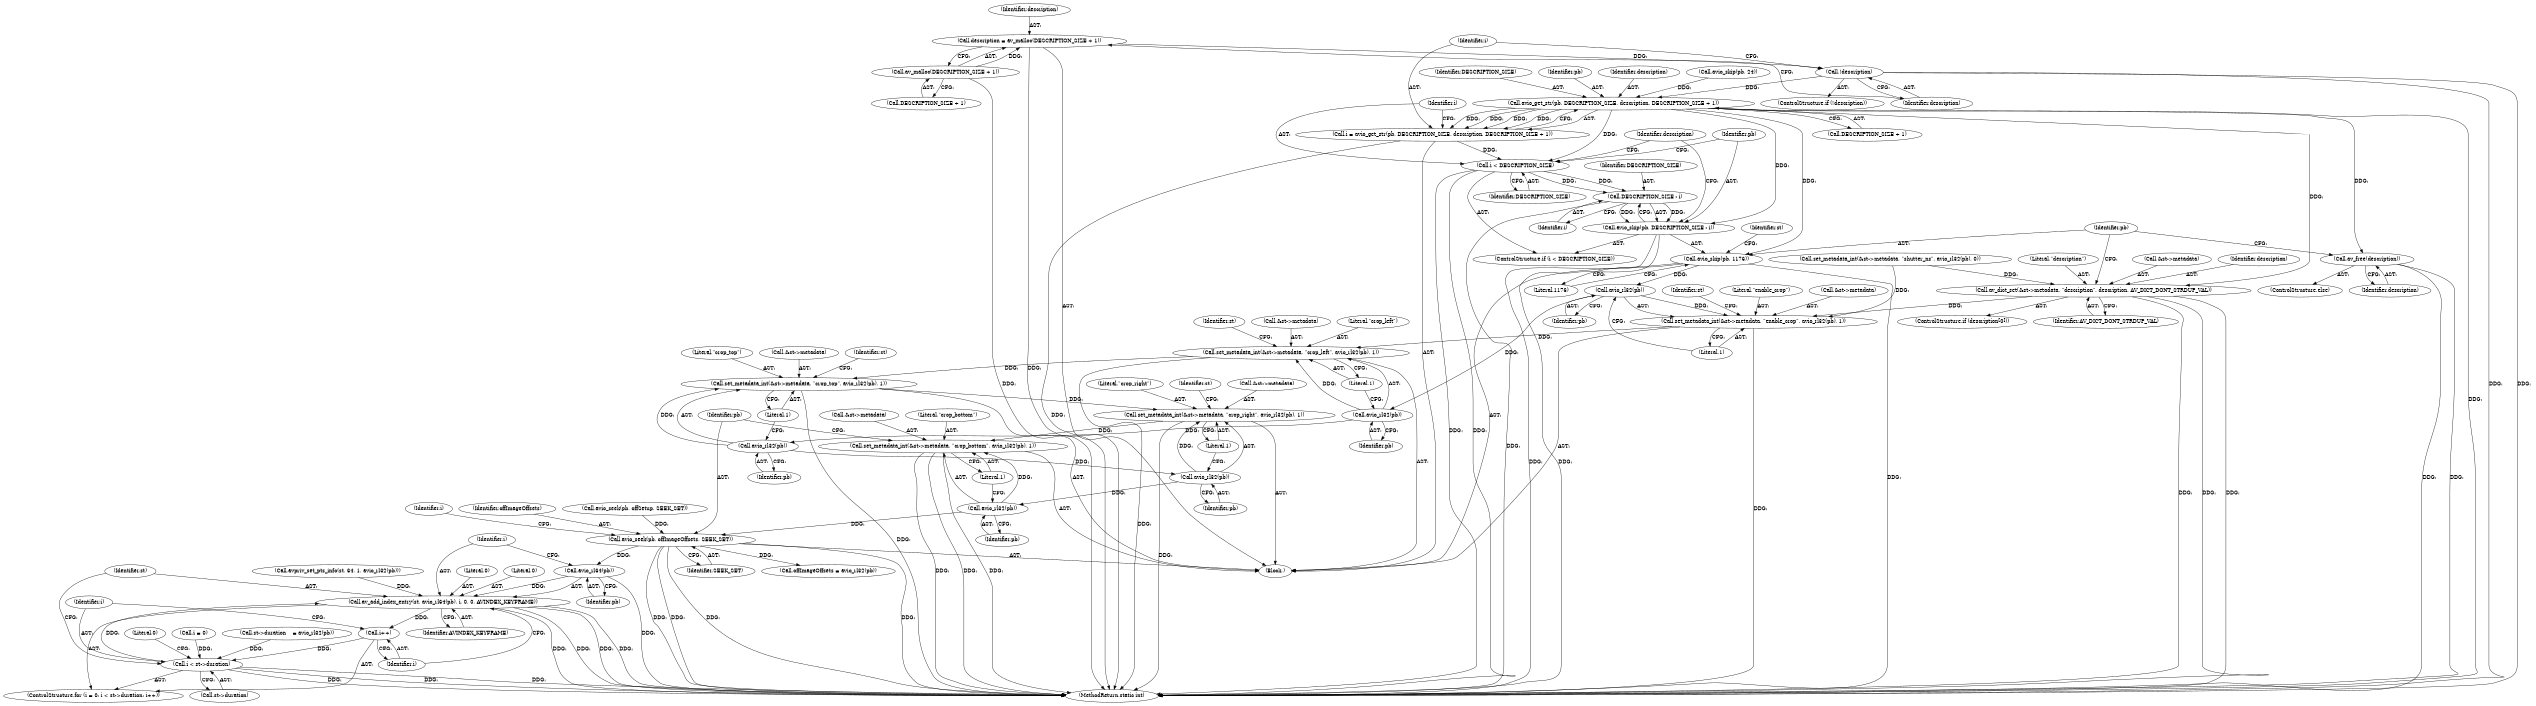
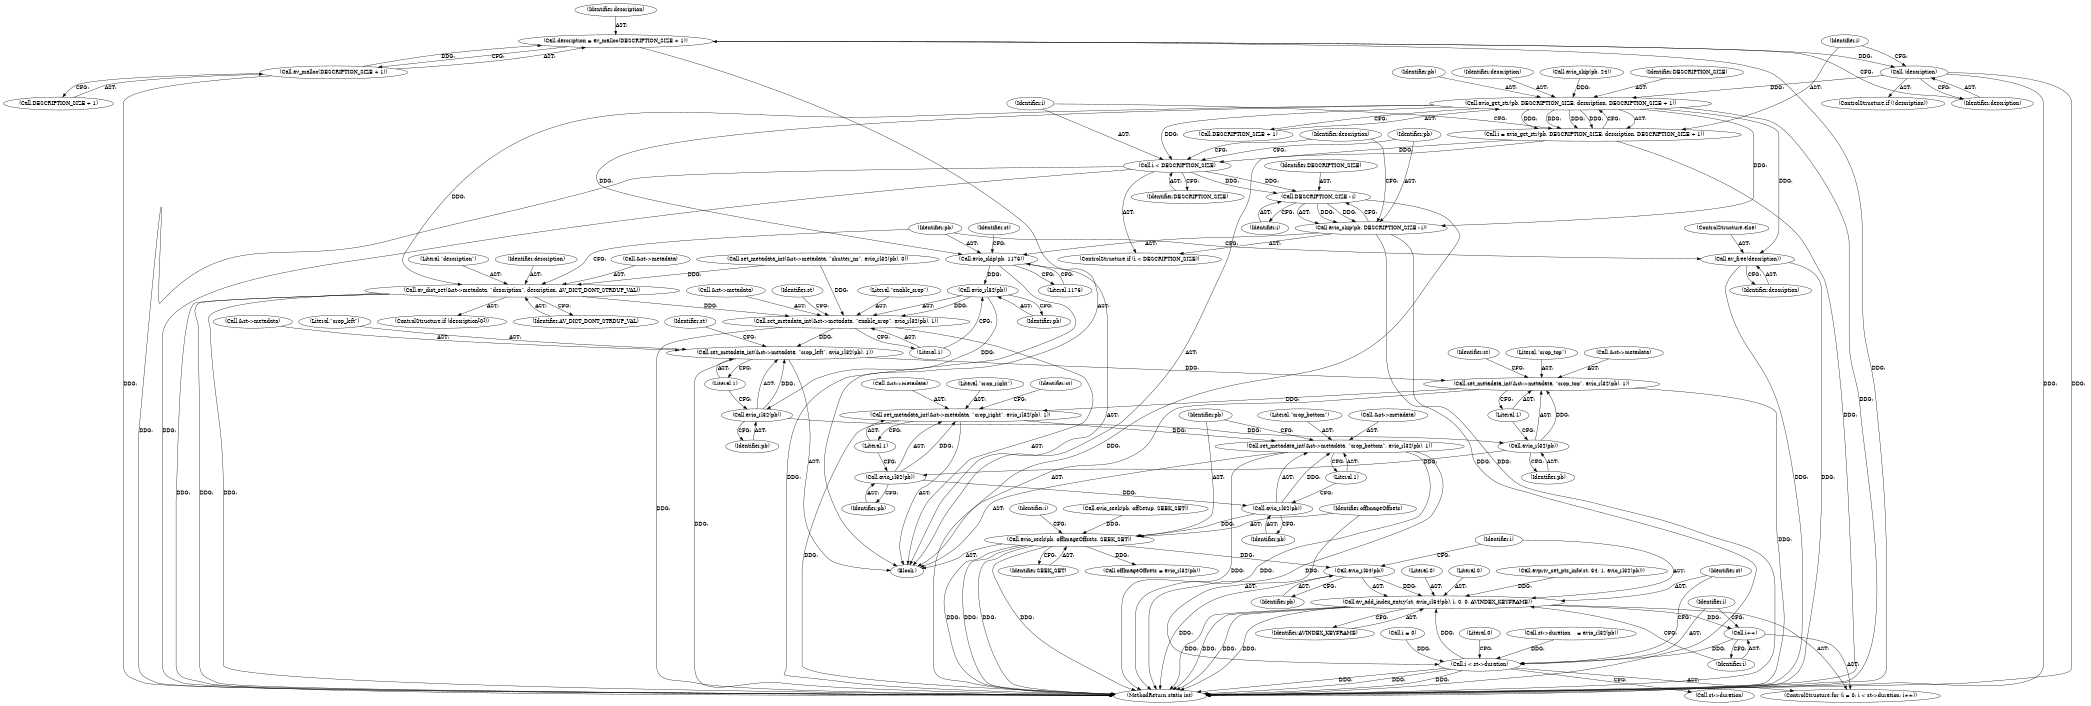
edge "(Call,av_free(description))" -> "(ControlStructure,else)": reversed
edge "(Call,st->duration)" -> "(Call,i < st->duration)": now "(Identifier,offImageOffsets)" -> "(Call,i < st->duration)"
